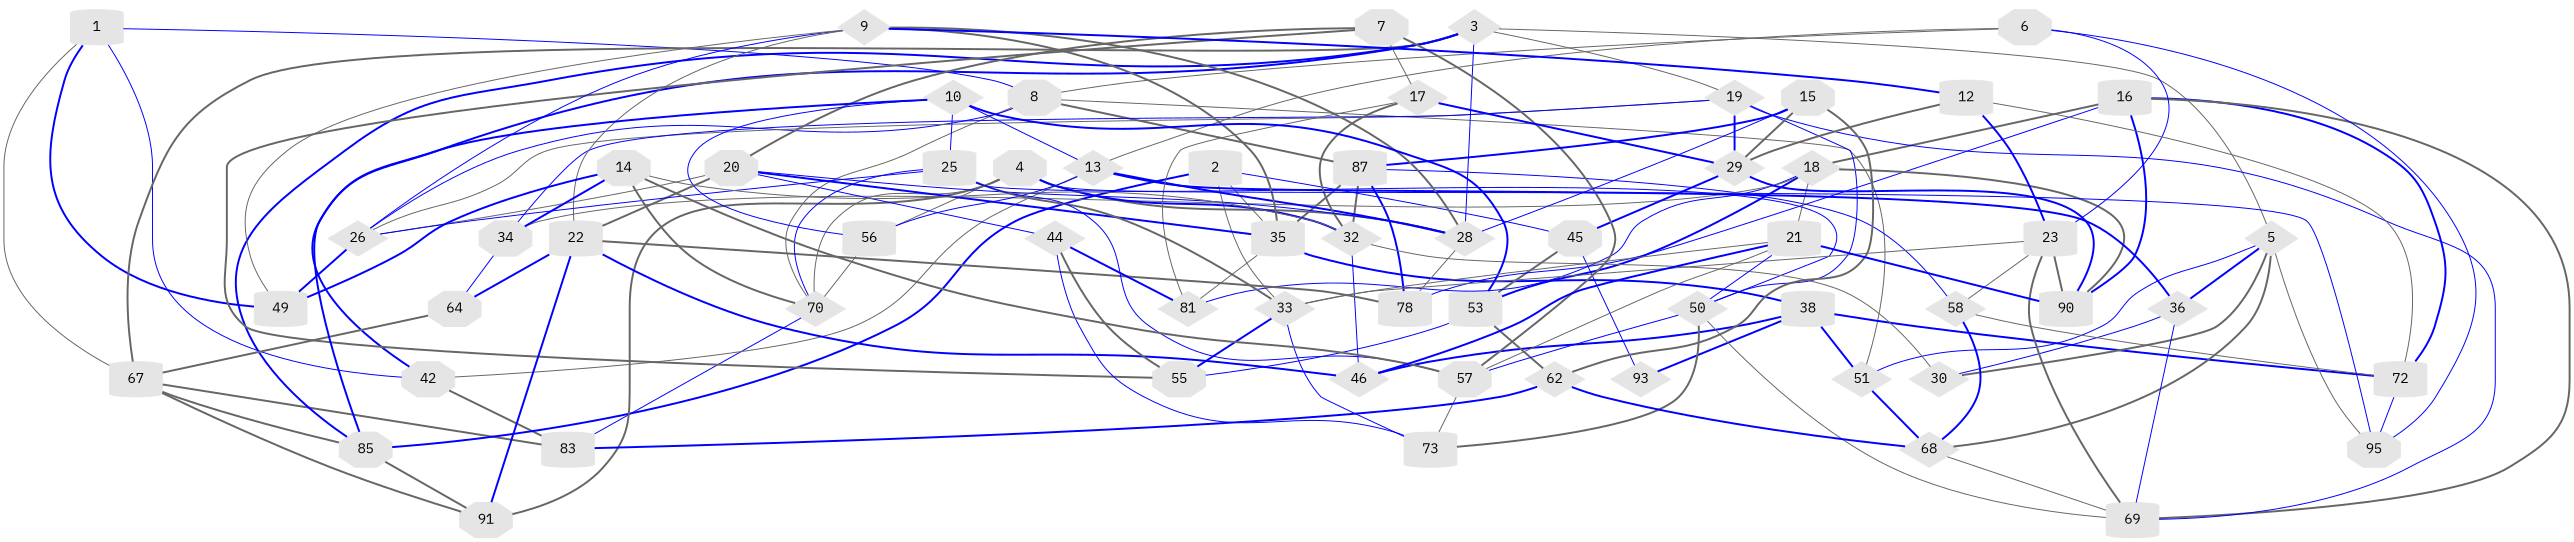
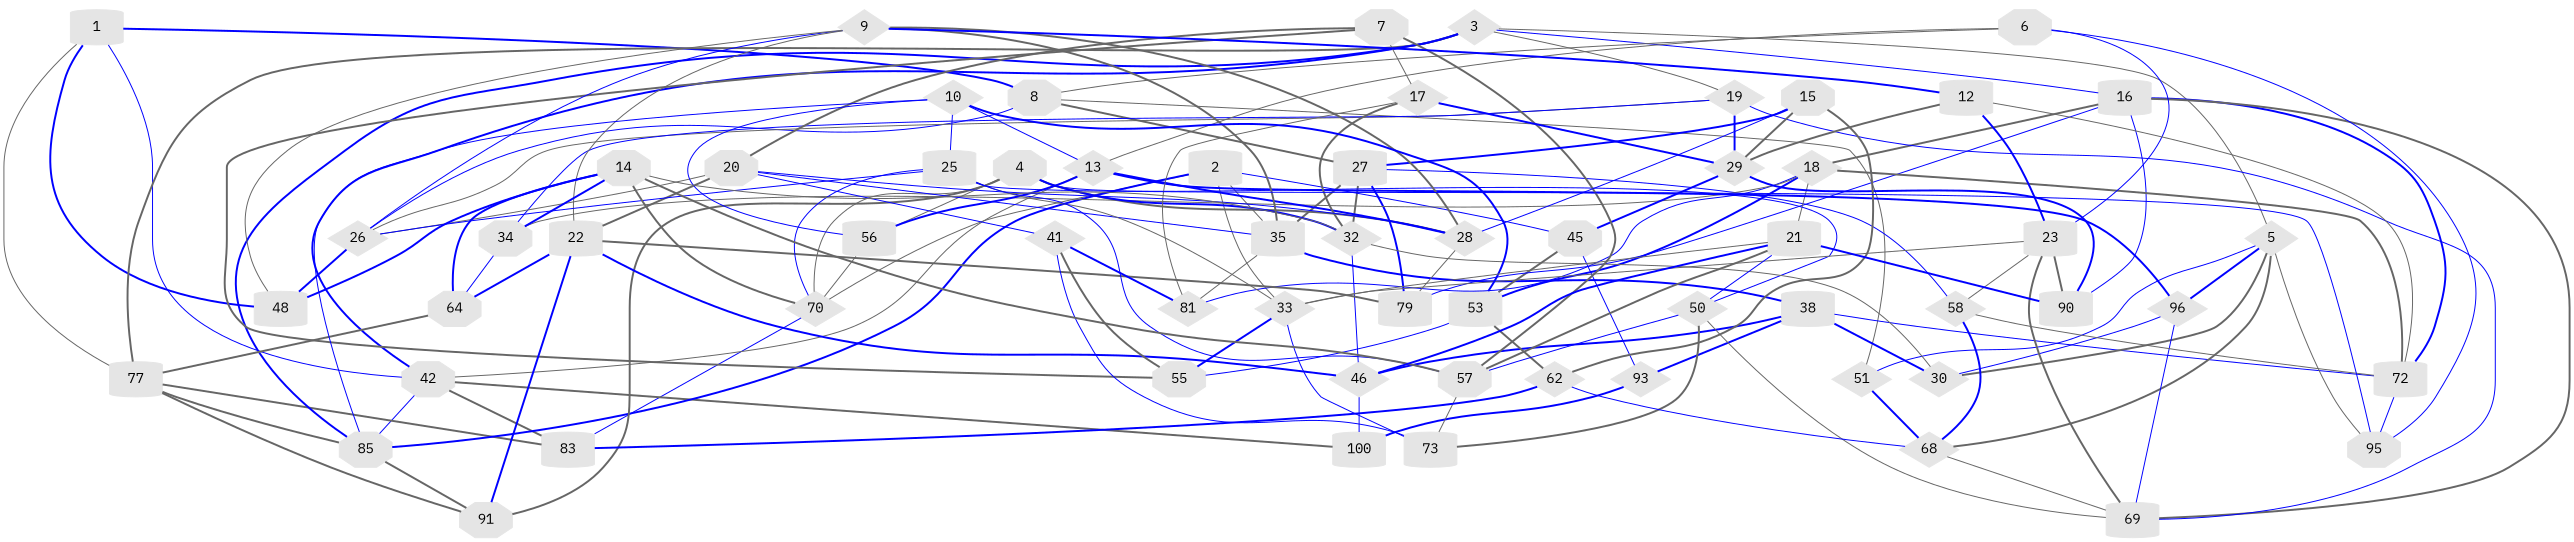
edge "1" -- "8": style solid -> bold
edge "10" -- "85": style bold -> solid
edge "3" -- "28": now "3" -- "16"
node "87": label "87" -> "27"
edge "8" -- "70": now "2" -- "70"
edge "18" -- "90": now "18" -- "72"
edge "13" -- "56": style solid -> bold
edge "20" -- "35": style bold -> solid
edge "19" -- "50": removed
edge "16" -- "90": style bold -> solid
edge "25" -- "33": style bold -> solid
edge "14" -- "64": added
node "44": label "44" -> "41"
edge "21" -- "57": style solid -> bold
node "49": label "49" -> "48"
node "78": label "78" -> "79"
node "36": label "36" -> "96"
edge "38" -- "51": now "38" -- "30"
edge "38" -- "72": style bold -> solid
node "67": label "67" -> "77"
edge "42" -- "85": added
edge "62" -- "68": style bold -> solid
node "100": added
